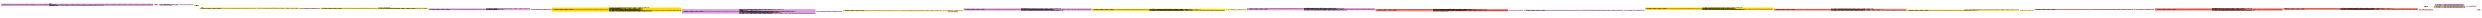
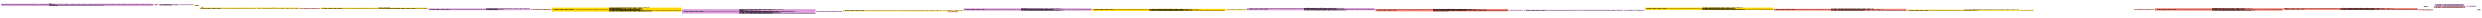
node "74: 0x0119": fillcolor gold -> salmon
node "69: 0x00f0": removed
